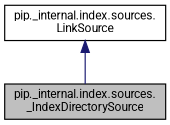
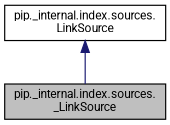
node "pip._internal.index.sources. _IndexDirectorySource": label "pip._internal.index.sources. _IndexDirectorySource" -> "pip._internal.index.sources. _LinkSource"
